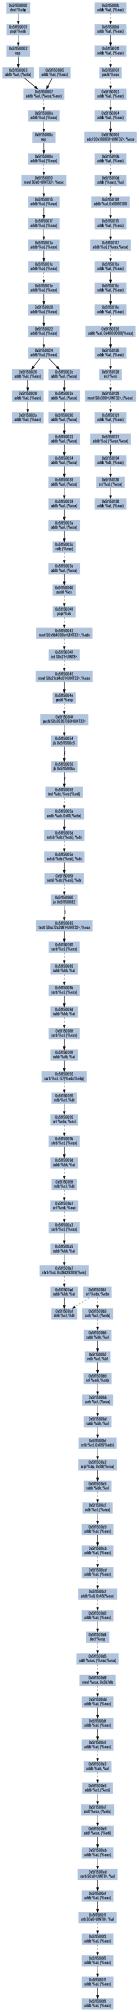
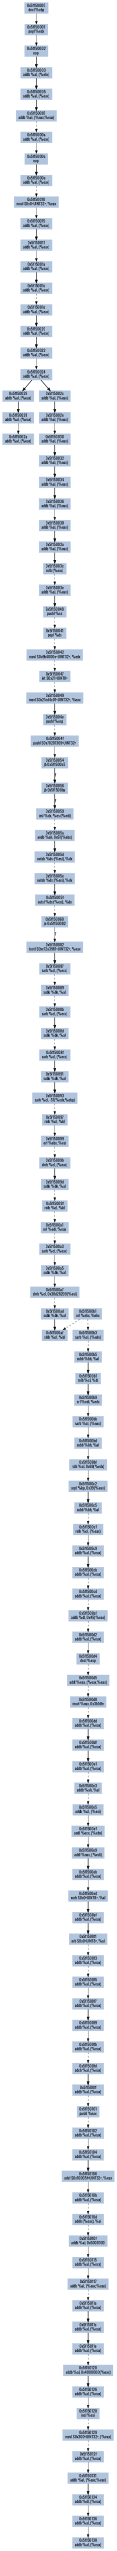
edge "0x5f150003 addb %al, (%ebx)" -> "0x5f150007 addb %al, (%eax,%eax)": now "0x5f150003 addb %al, (%ebx)" -> "0x5f150005 addb %al, (%eax)"
node "0x5f150136 esi %al, (%eax)": label "0x5f150136 esi %al, (%eax)" -> "0x5f150136 addb %al, (%eax)"
edge "0x5f1500f9 addb %al, (%eax)" -> "0x5f1500fb addb %al, (%eax)": added
